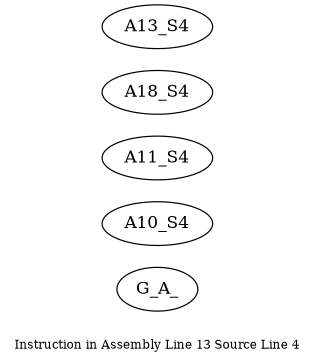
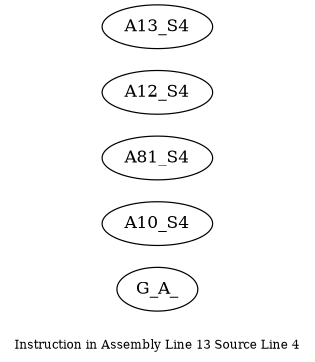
node "A18_S4": label "A18_S4" -> "A12_S4"
node "A11_S4": label "A11_S4" -> "A81_S4"
